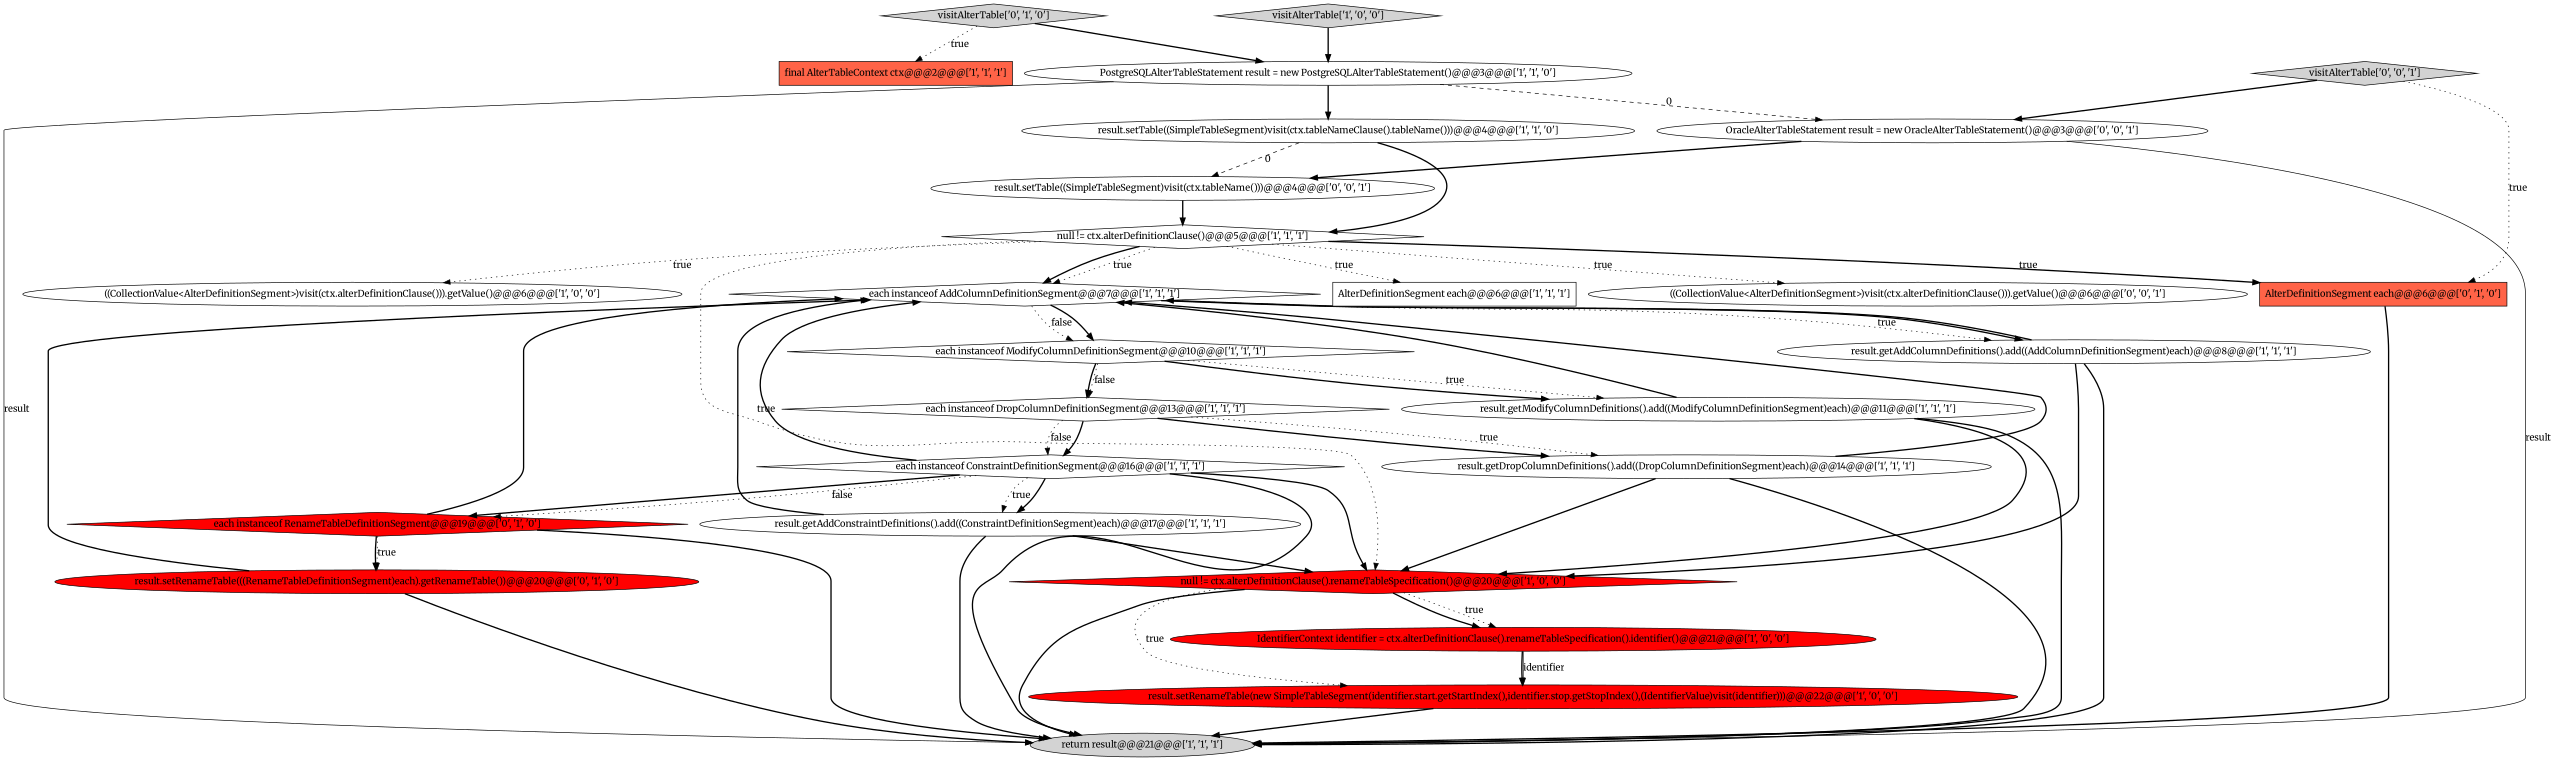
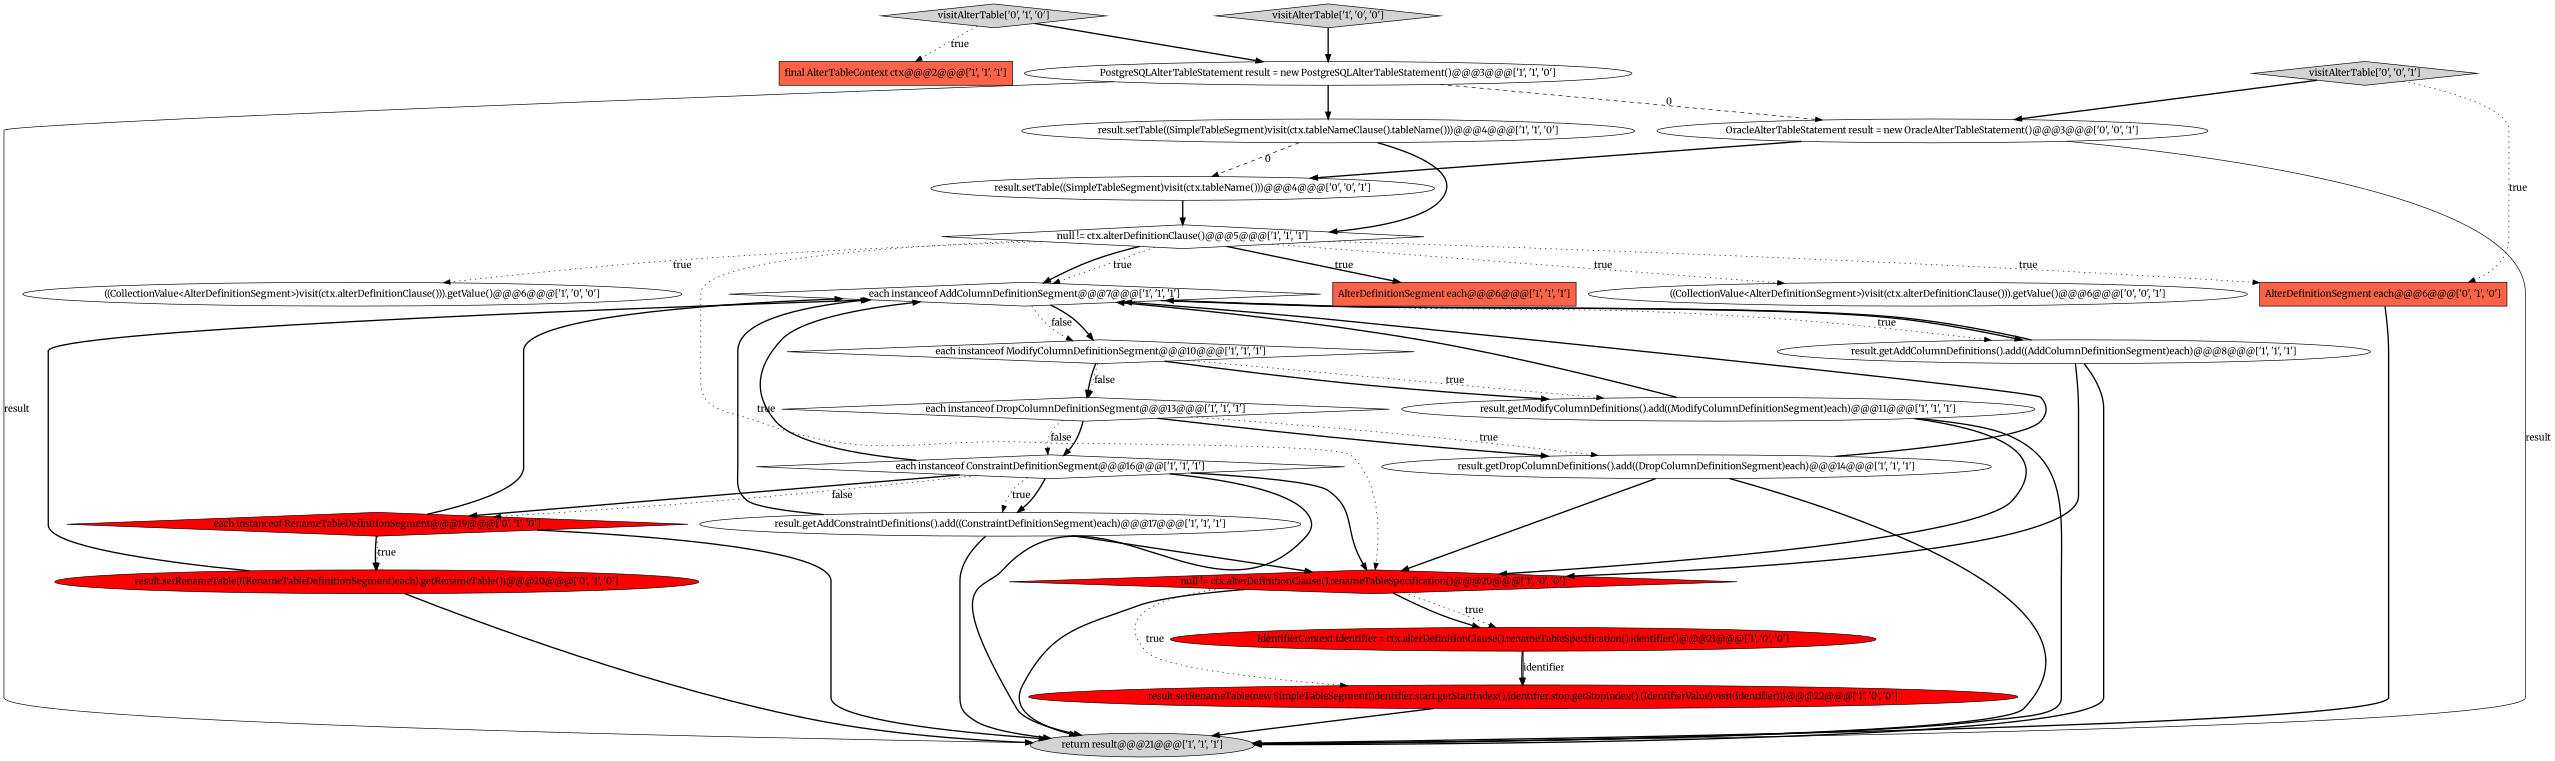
edge "null != ctx.alterDefinitionClause()@@@5@@@['1', '1', '1']" -> "AlterDefinitionSegment each@@@6@@@['0', '1', '0']": style bold -> dotted
edge "null != ctx.alterDefinitionClause()@@@5@@@['1', '1', '1']" -> "AlterDefinitionSegment each@@@6@@@['1', '1', '1']": style dotted -> bold
node "AlterDefinitionSegment each@@@6@@@['1', '1', '1']": fillcolor white -> tomato
